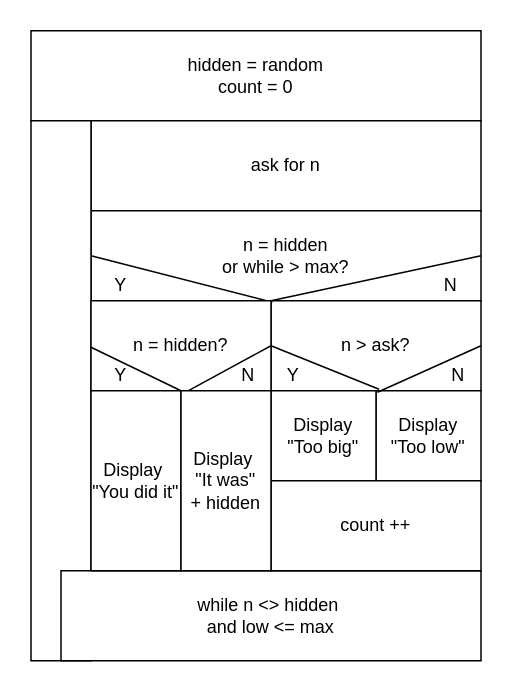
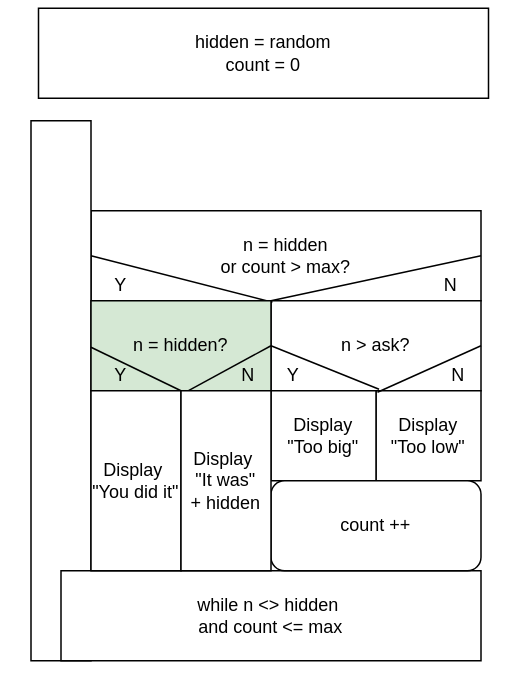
node "hidden = random count = 0": moved (256, 76) -> (263, 53)
node "ask for n": removed
node "n = hidden or while > max?": label "n = hidden or while > max?" -> "n = hidden or count > max?"
node "n = hidden?": fillcolor #ffffff -> #d5e8d4
node "count ++": shape rectangle -> rounded rectangle
node "while n <> hidden and low <= max": label "while n <> hidden and low <= max" -> "while n <> hidden and count <= max"
